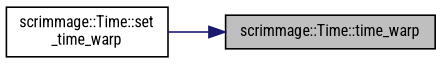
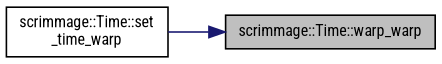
node "scrimmage::Time::time_warp": label "scrimmage::Time::time_warp" -> "scrimmage::Time::warp_warp"
